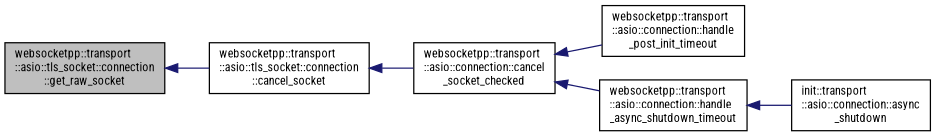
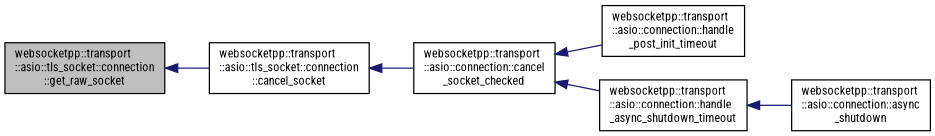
node "init::transport ::asio::connection::async _shutdown": label "init::transport ::asio::connection::async _shutdown" -> "websocketpp::transport ::asio::connection::async _shutdown"
